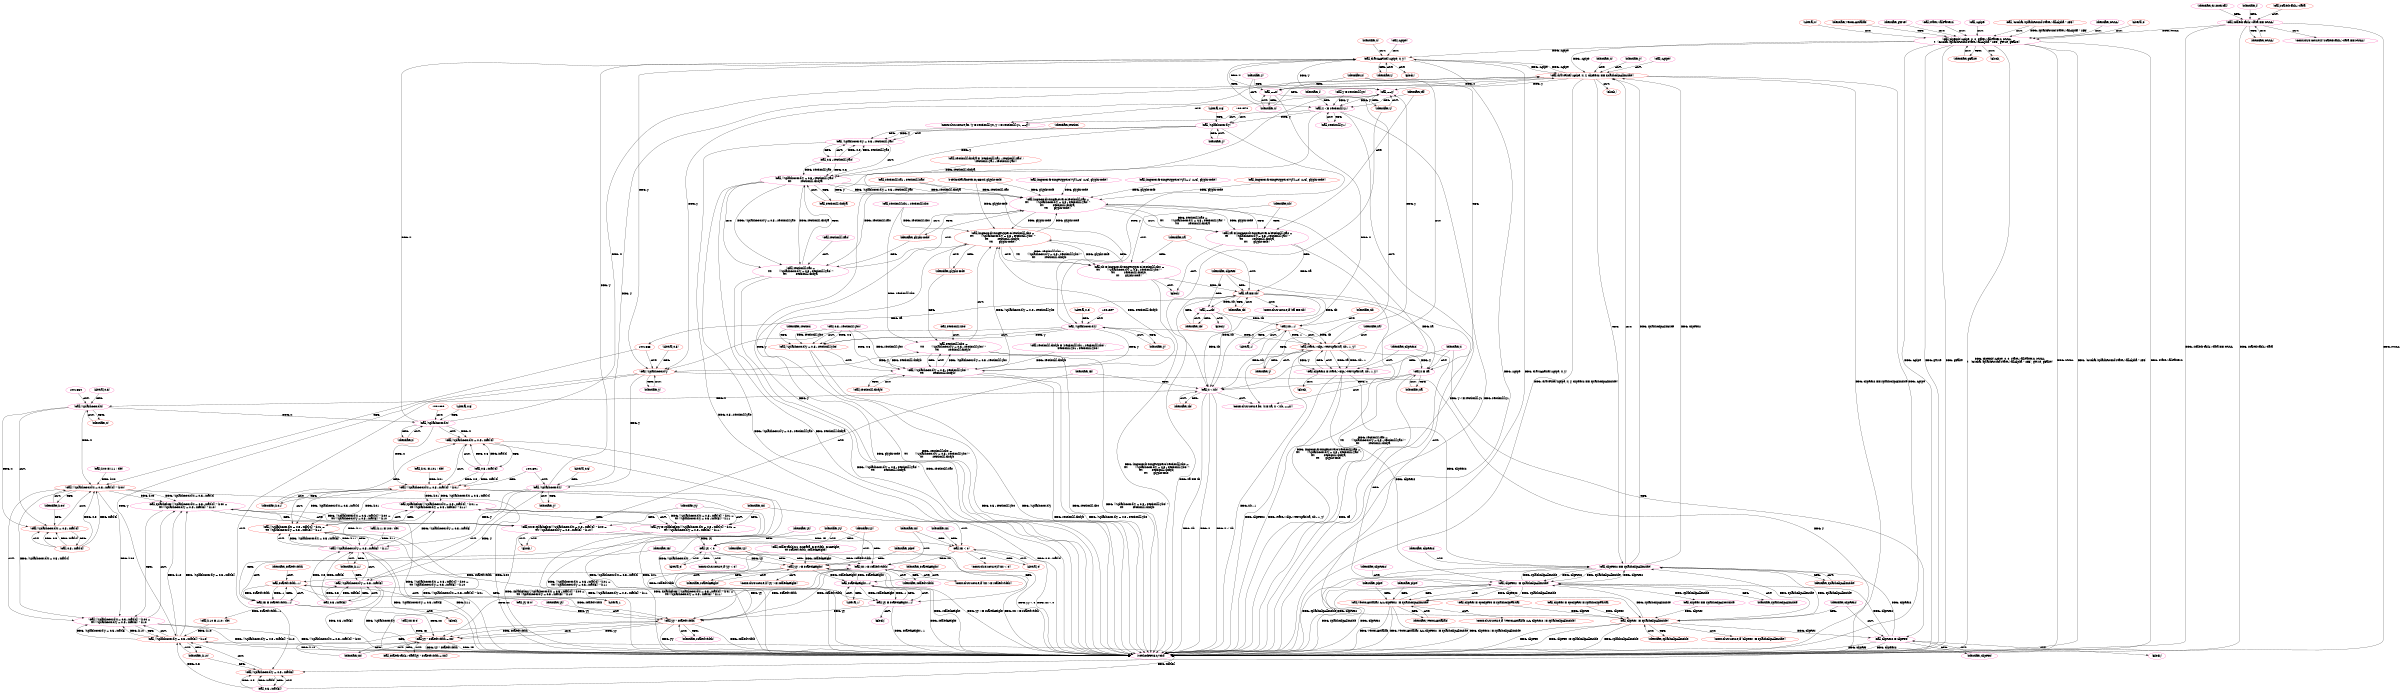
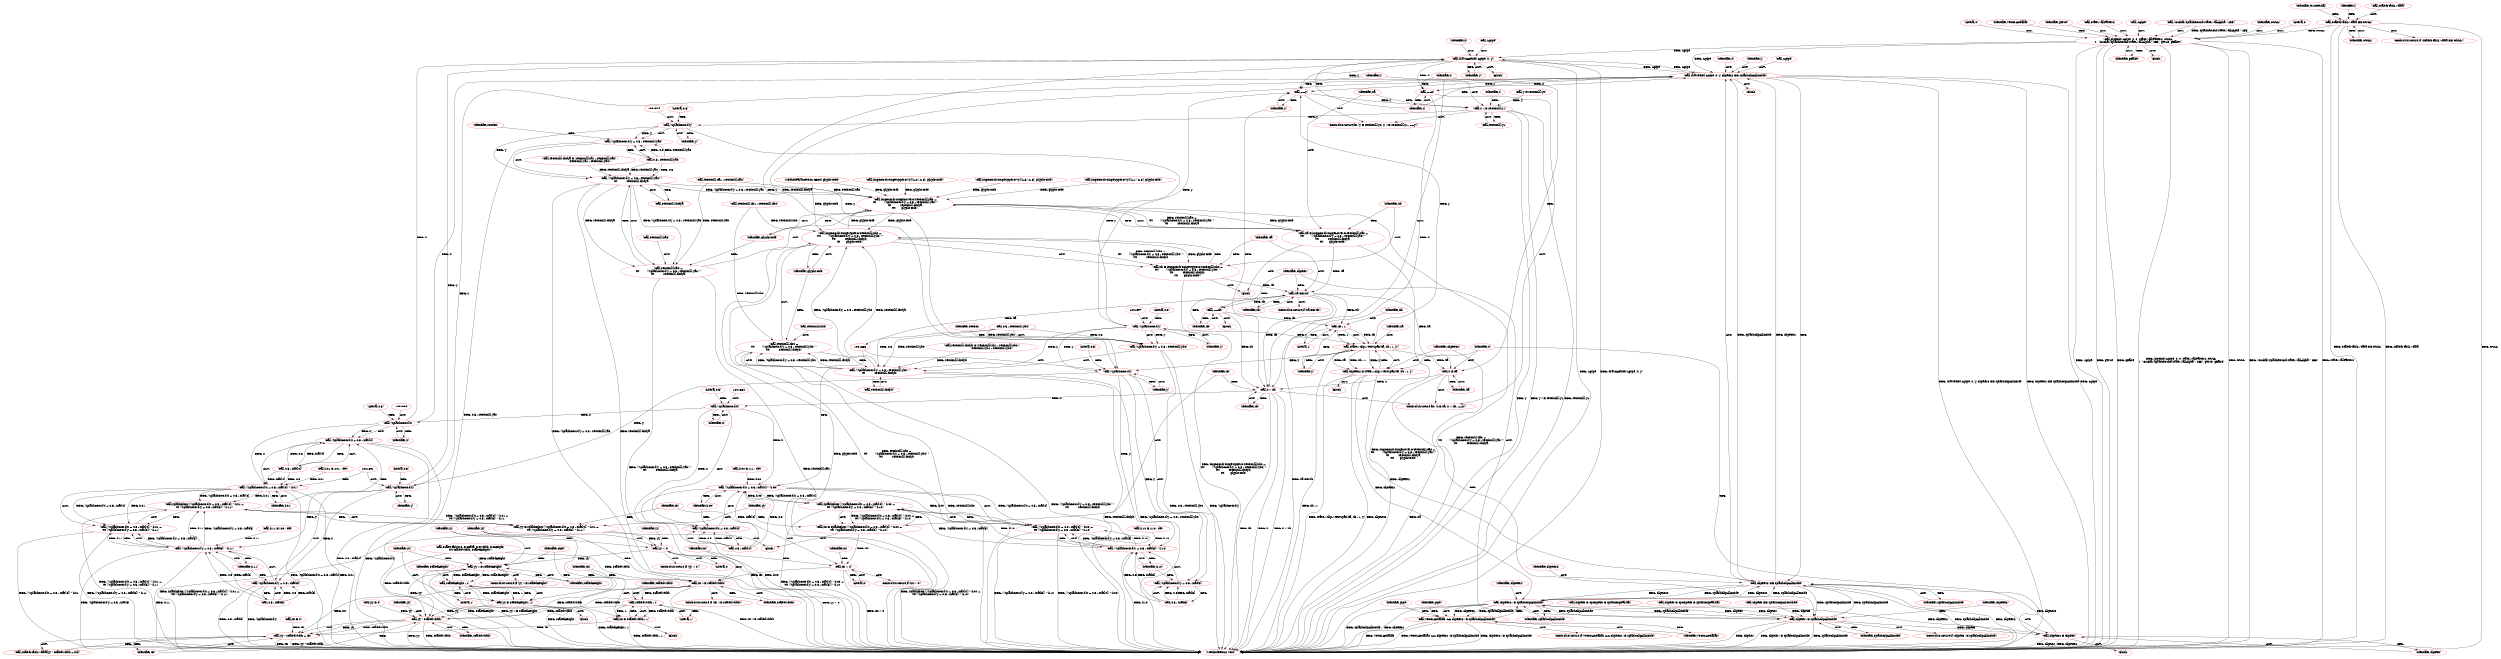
edge "(Call,xb - 1)" -> "(Call,x < xb)": removed, label "DDG: xb"
edge "(Call,state->clip->testSpan(xa, xb - 1, y))" -> "(Call,x = xa)": label "DDG: y" -> "DDG: xa"
edge "(Call,clipRes2 != splashClipAllInside)" -> "(Call,clipRes == splashClipAllOutside)": now "(Call,clipRes2 != splashClipAllInside)" -> "(Call,clipRes != splashClipAllInside)"
edge "(Call,xx = scaledWidth - 1)" -> "(Call,ir10 = -r10 / det)": now "(Call,xx = scaledWidth - 1)" -> "(MethodReturn,void)"
